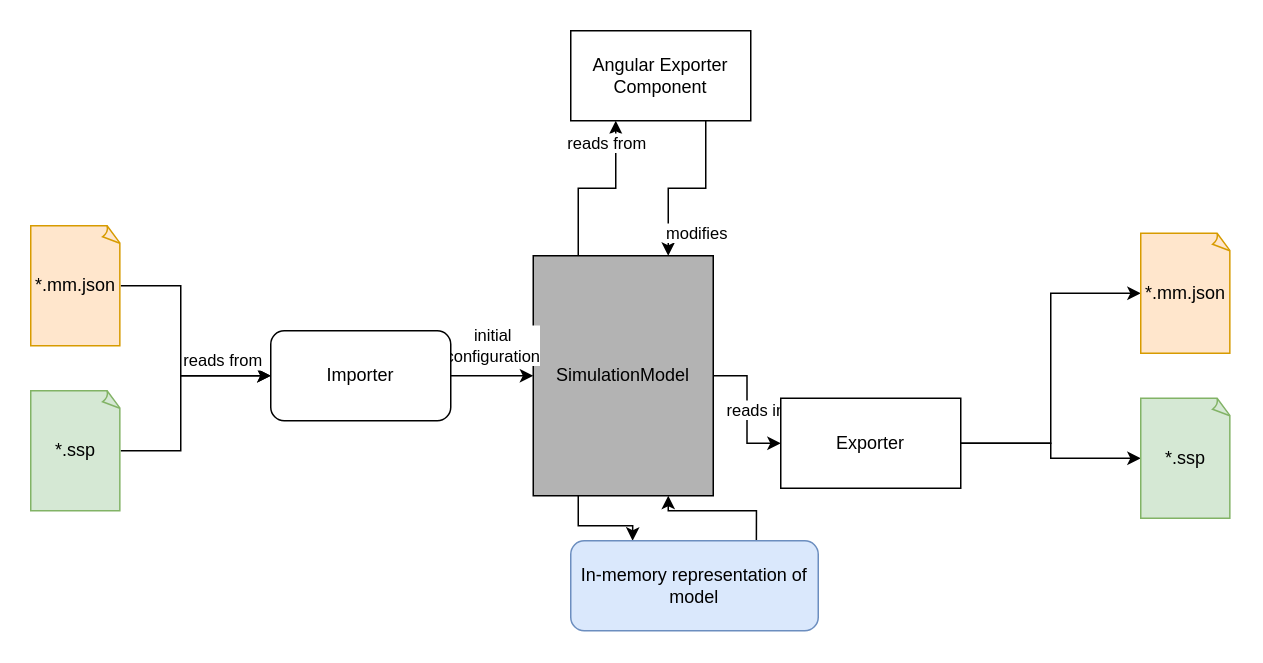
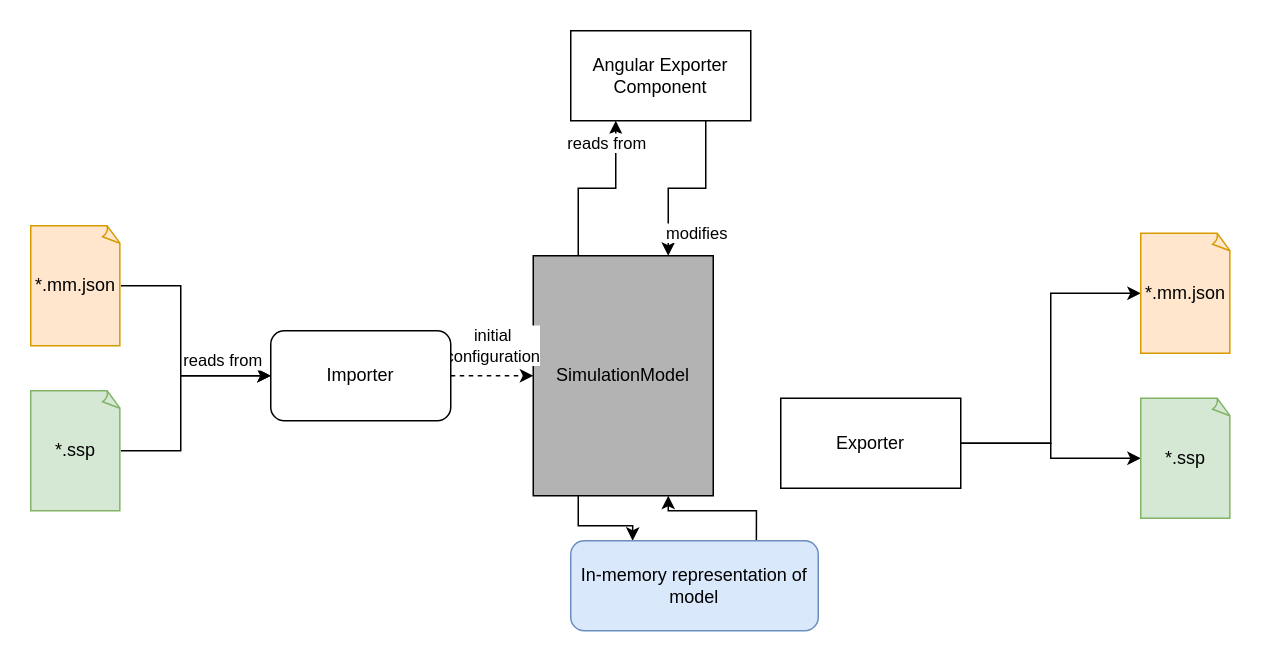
edge "Importer" -> "SimulationModel": style solid -> dashed
edge "SimulationModel" -> "Exporter": removed, label "reads into"
